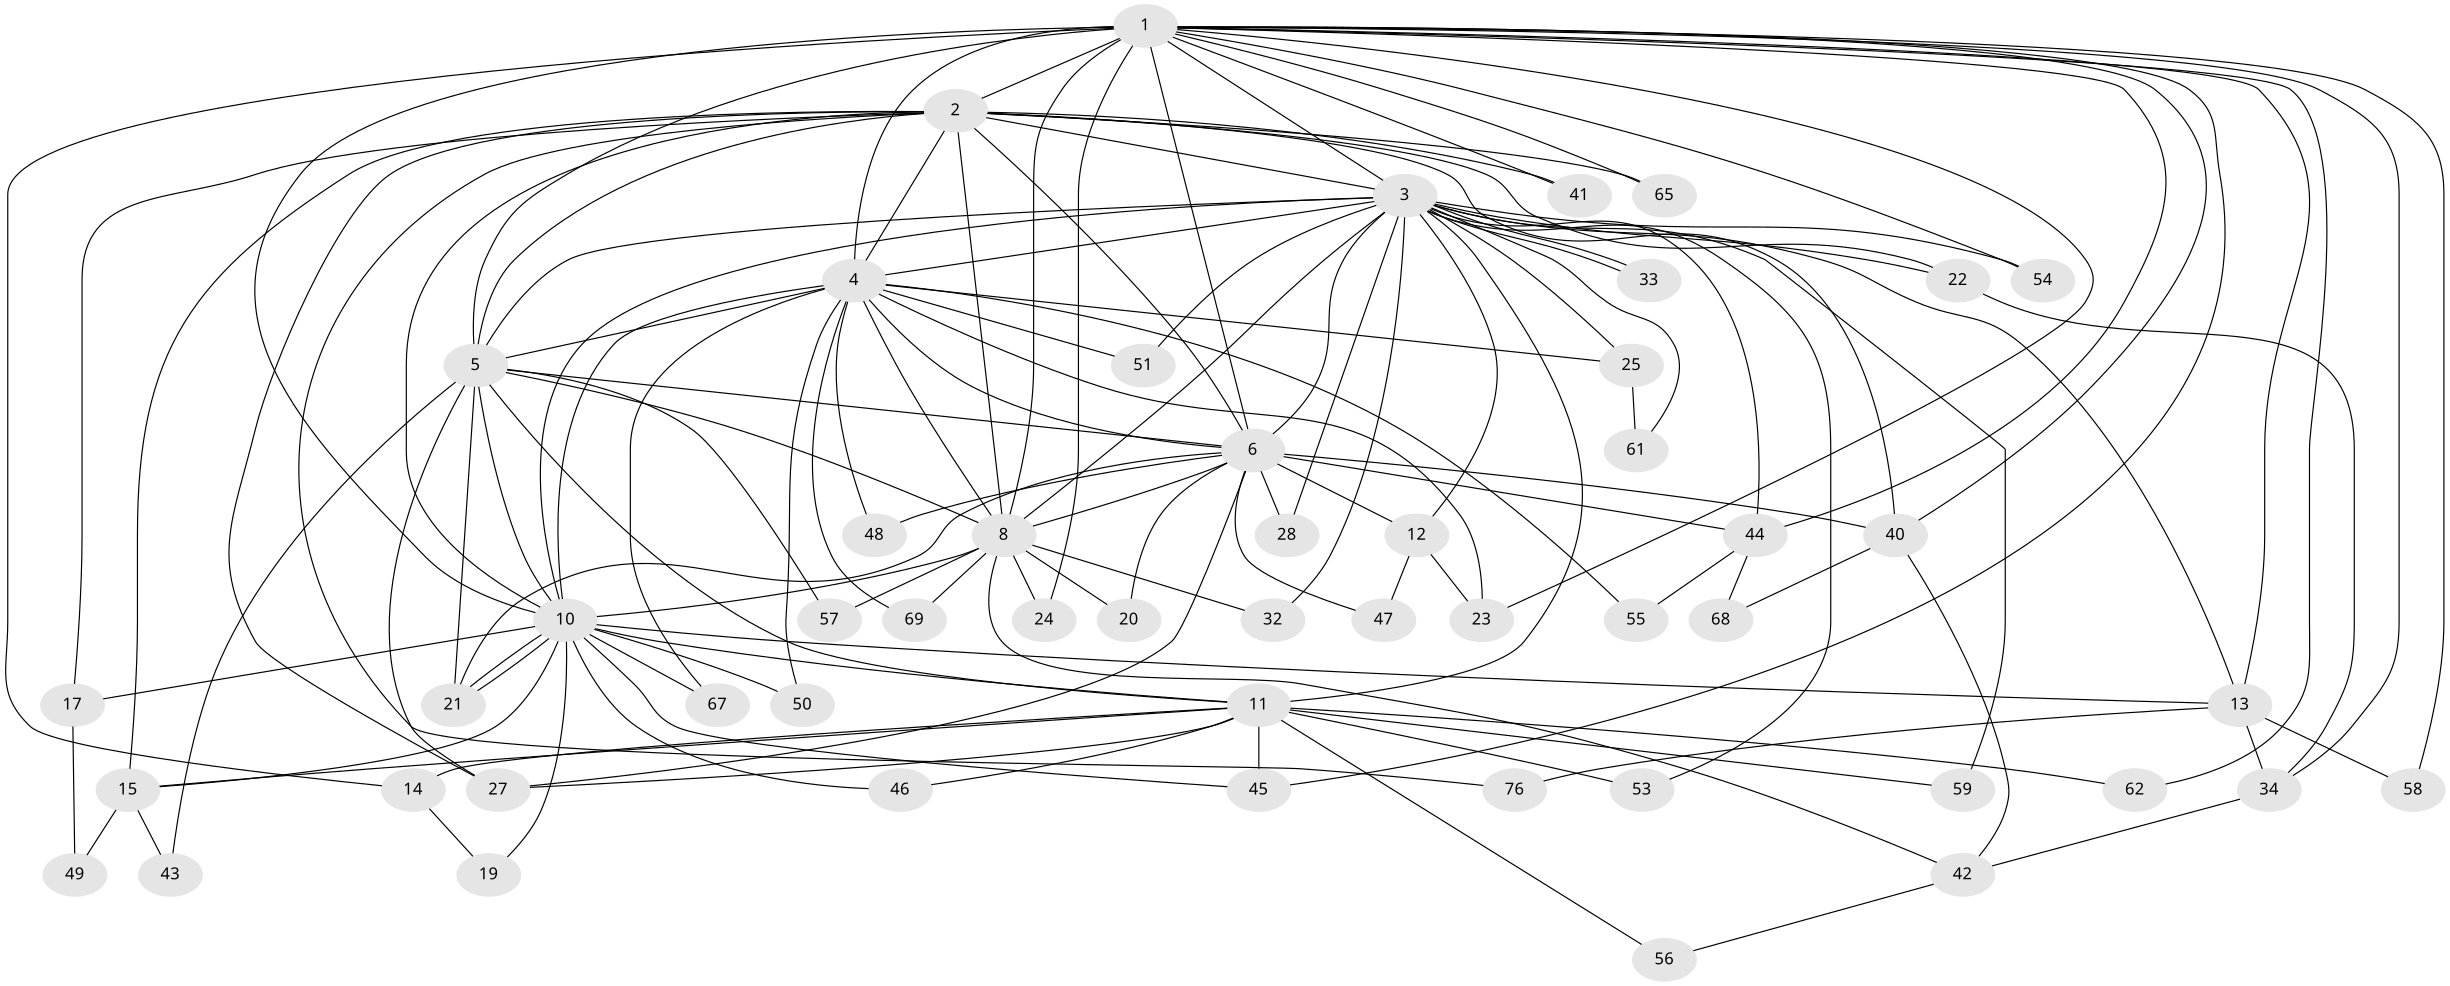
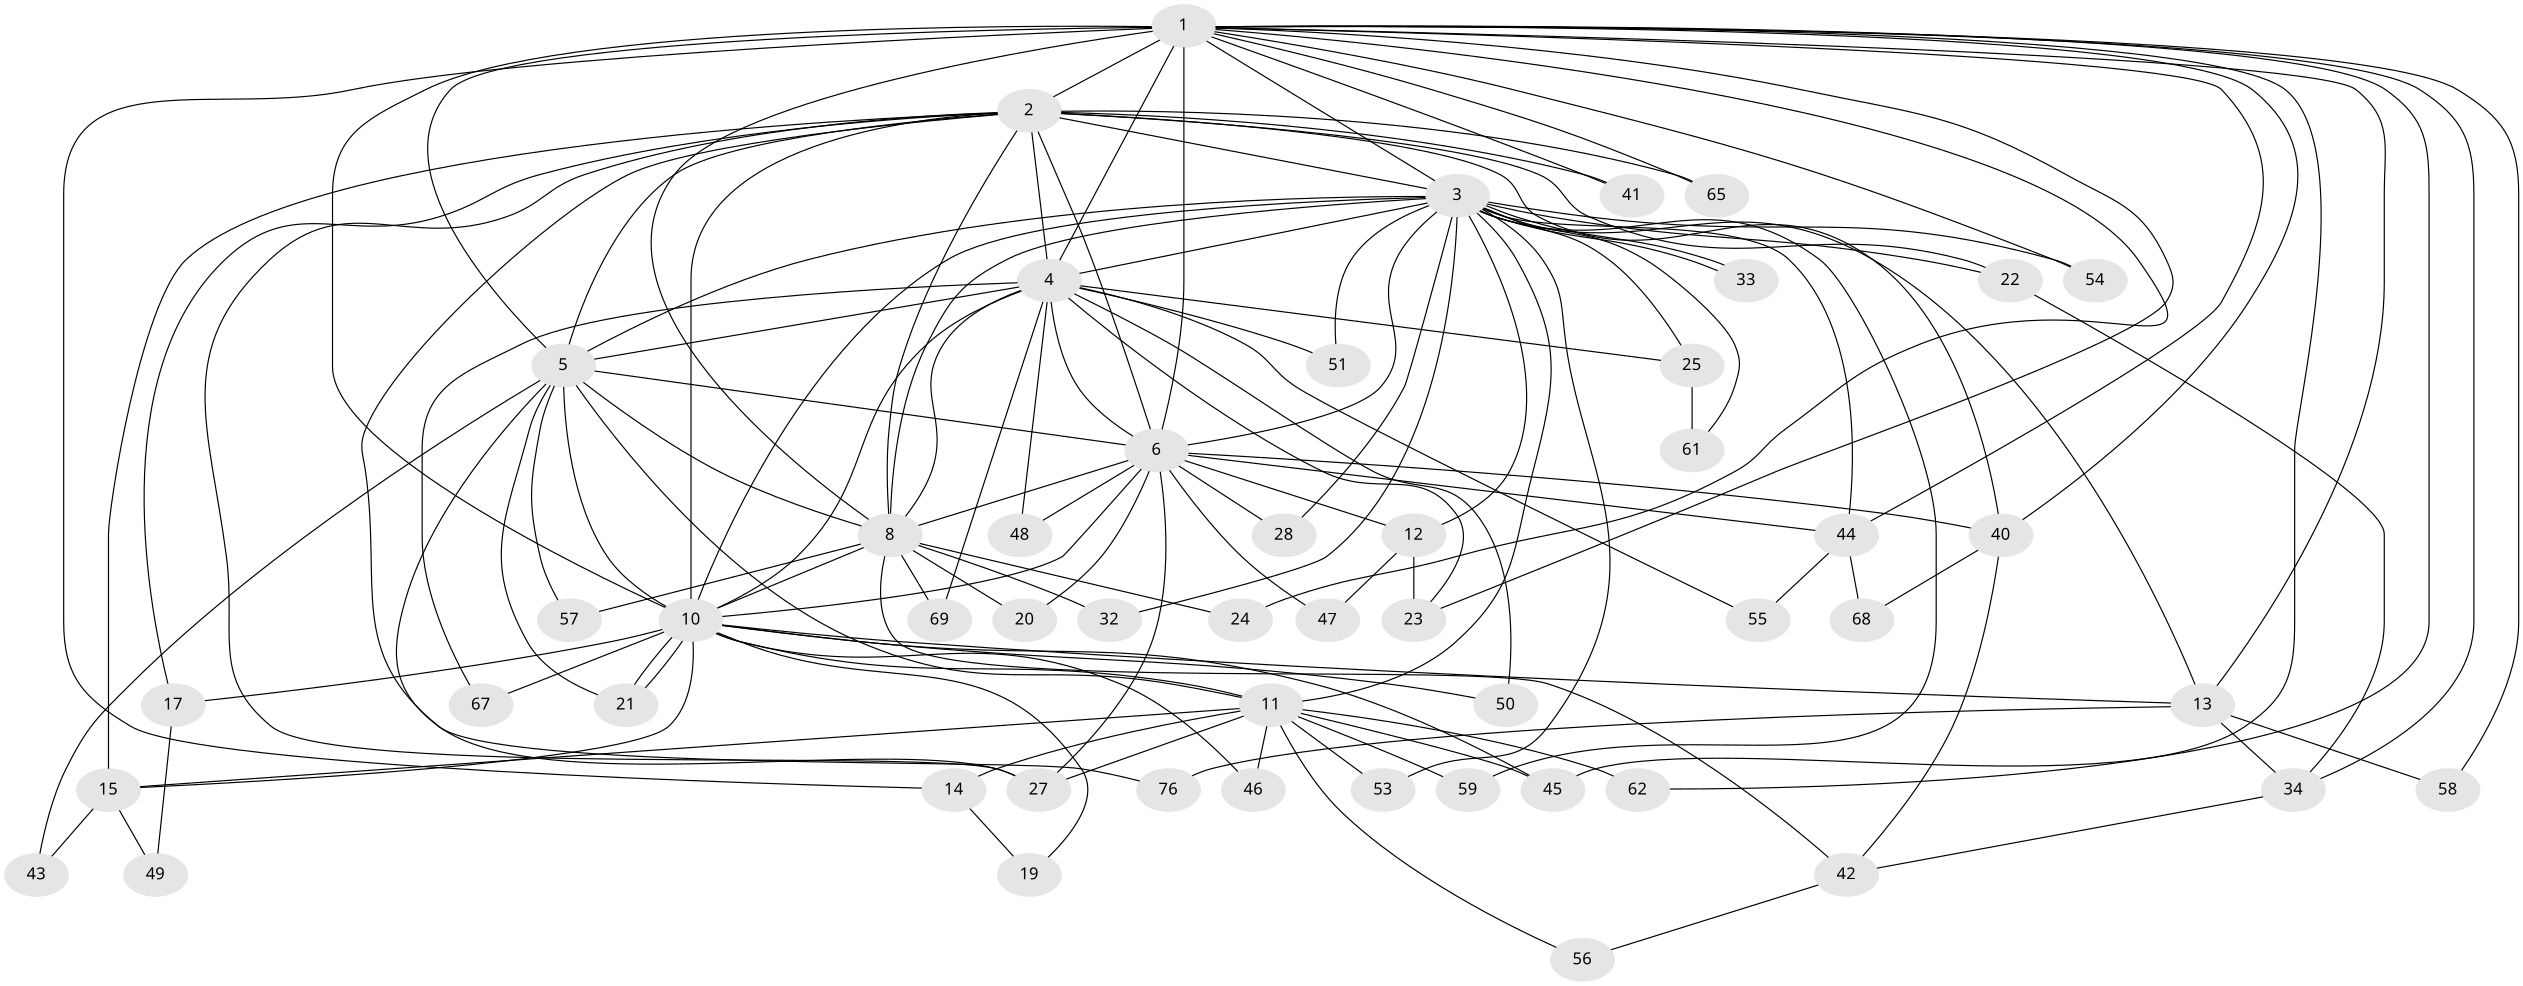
edge "6" -- "21": now "6" -- "10"
